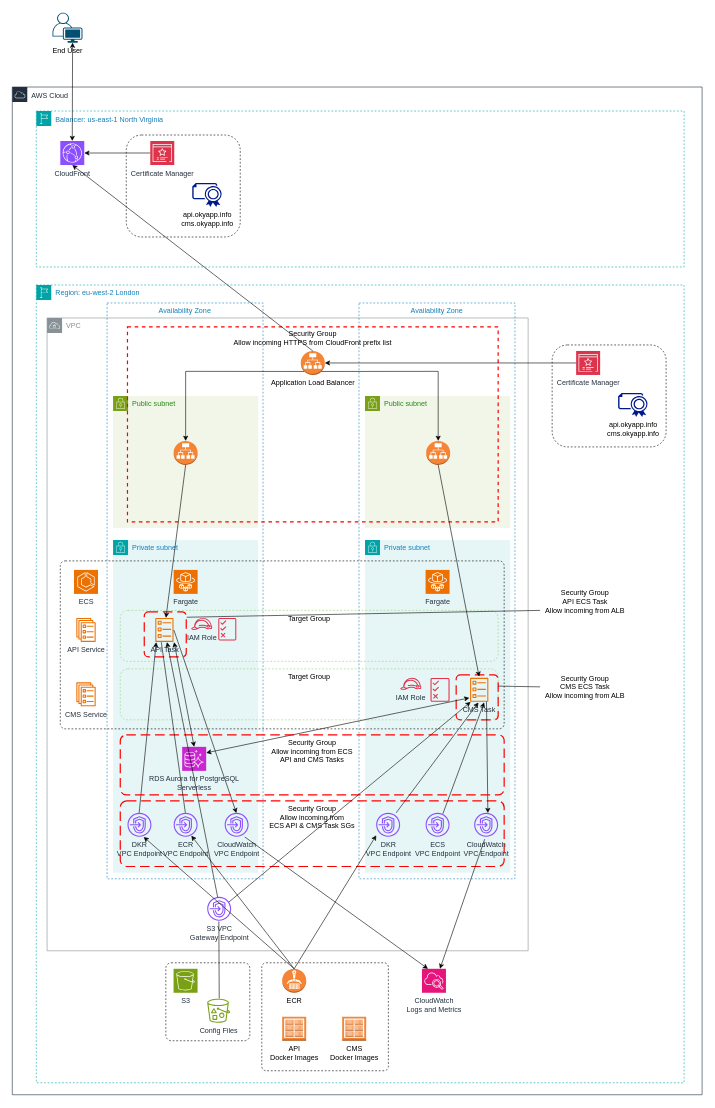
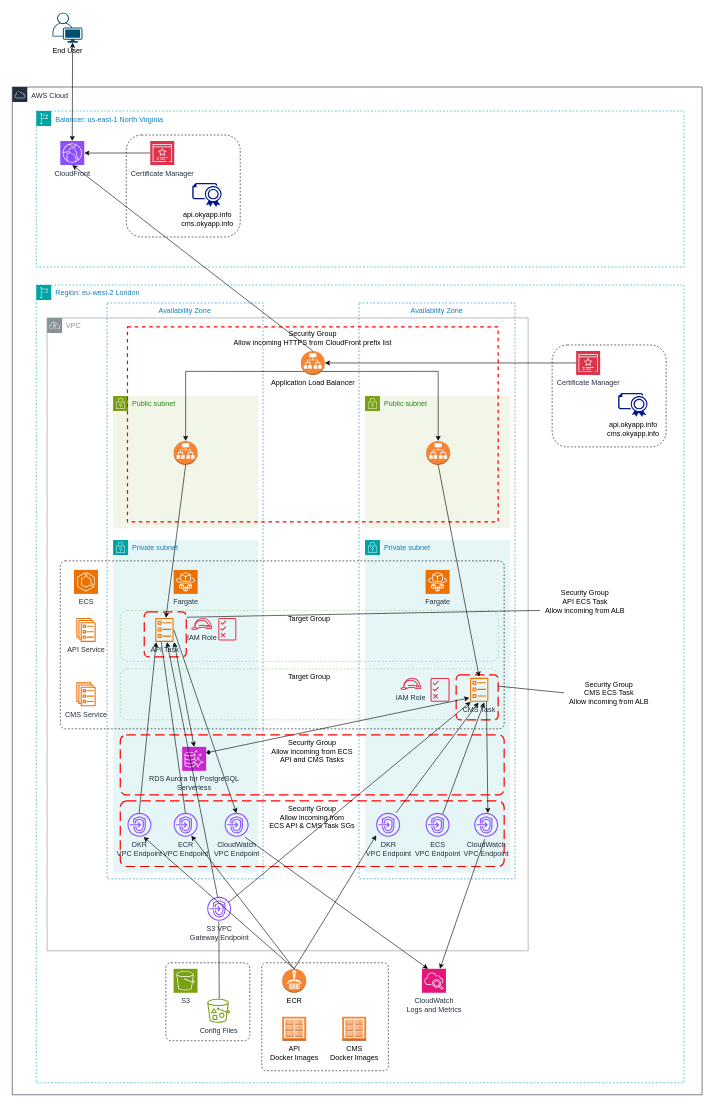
node "Security Group CMS ECS Task Allow incoming from ALB": moved (585, 687) -> (609, 693)
edge "CMS Task" -- "RDS Aurora for PostgreSQL Serverless": arrowhead classic -> diamond
